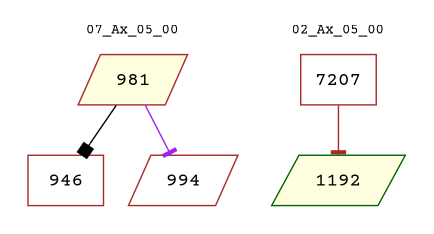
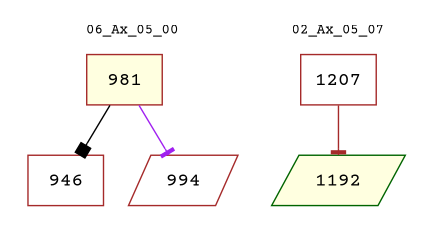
cluster "07_Ax_05_00": label "07_Ax_05_00" -> "06_Ax_05_00"
cluster "02_Ax_05_00": label "02_Ax_05_00" -> "02_Ax_05_07"
node "981": shape parallelogram -> box
node "7207": label "7207" -> "1207"
